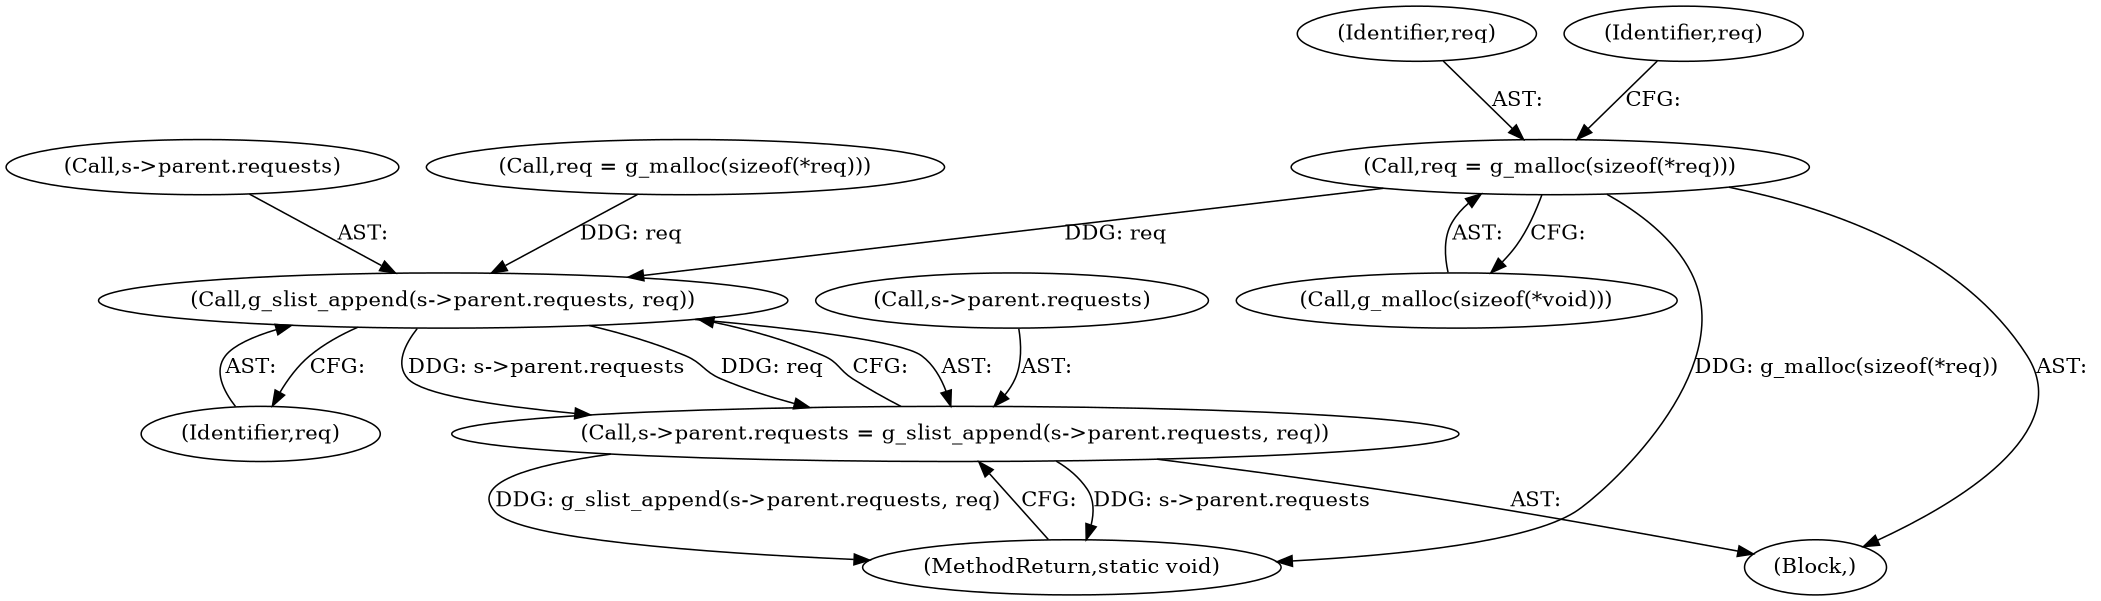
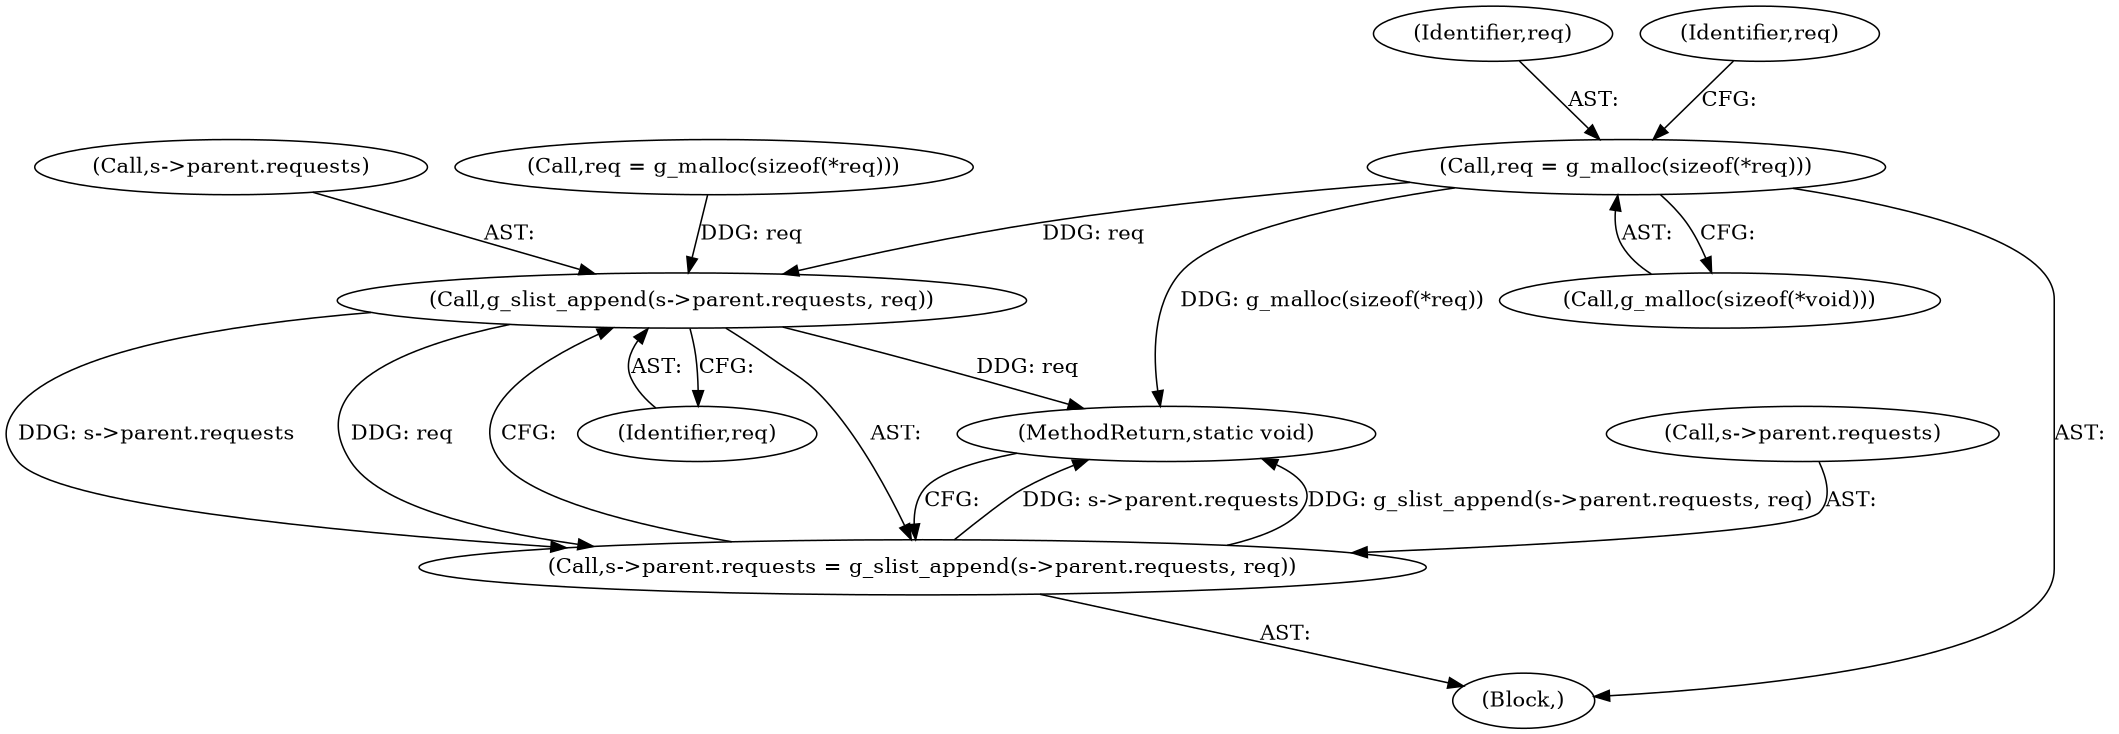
edge "(Call,g_slist_append(s->parent.requests, req))" -> "(MethodReturn,static void)": added, label "DDG: req"
